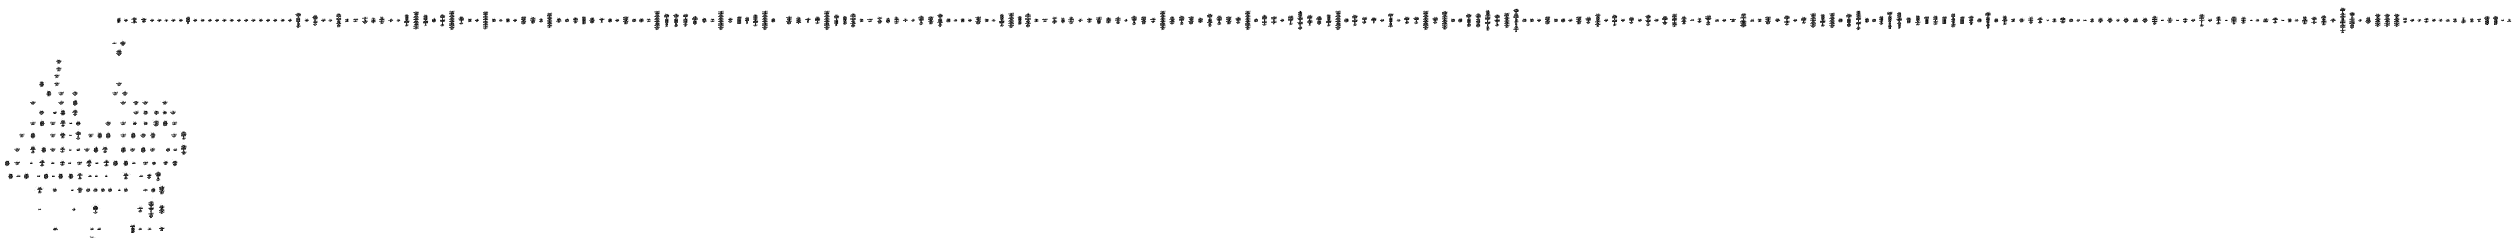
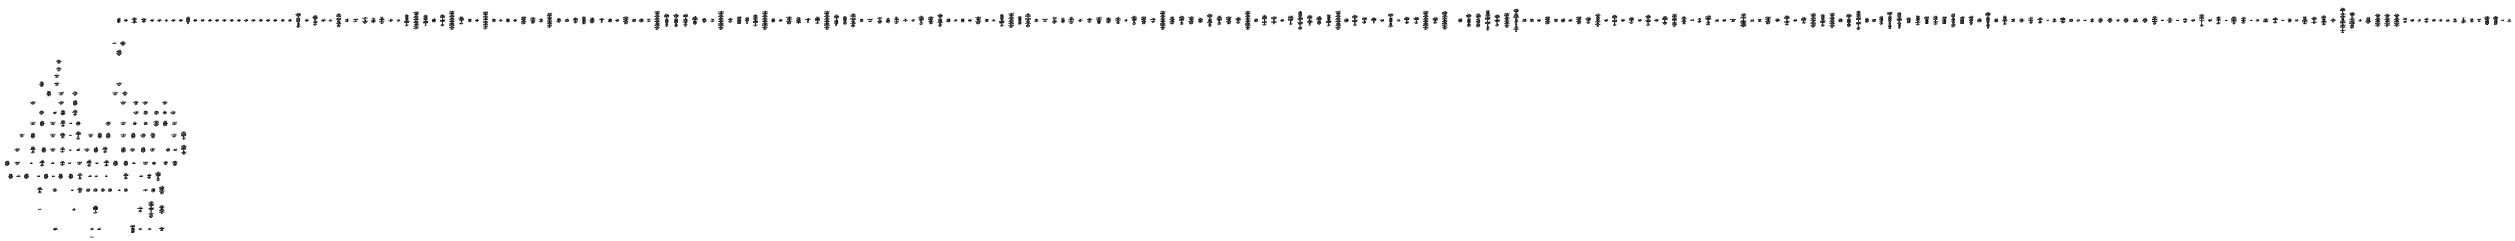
node "# 0xa07 JUMPDEST PUSHX Data JUMPI": added
node "# 0x1251 JUMPDEST PUSHX Data PUSHX Data JUMP": removed
